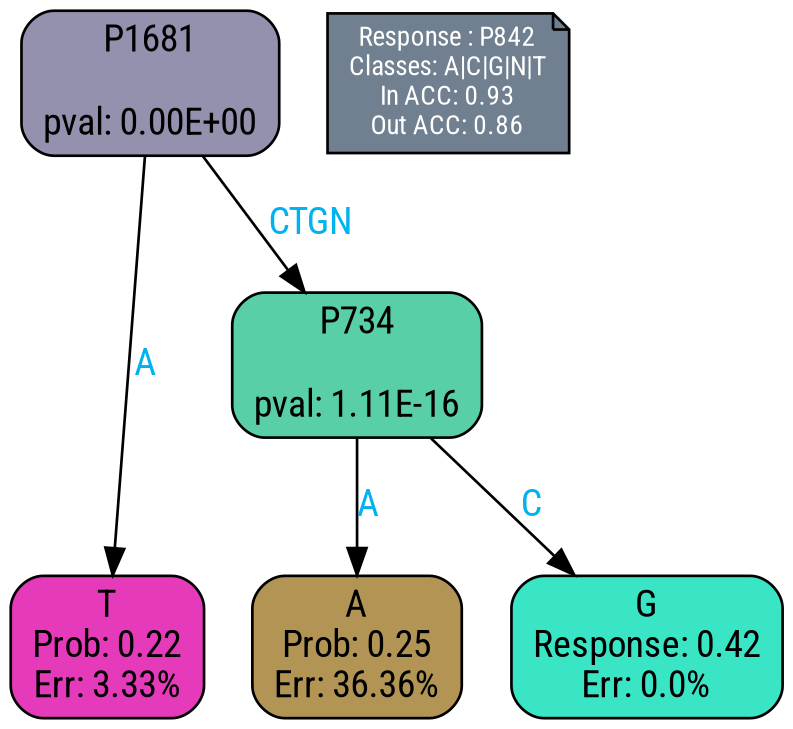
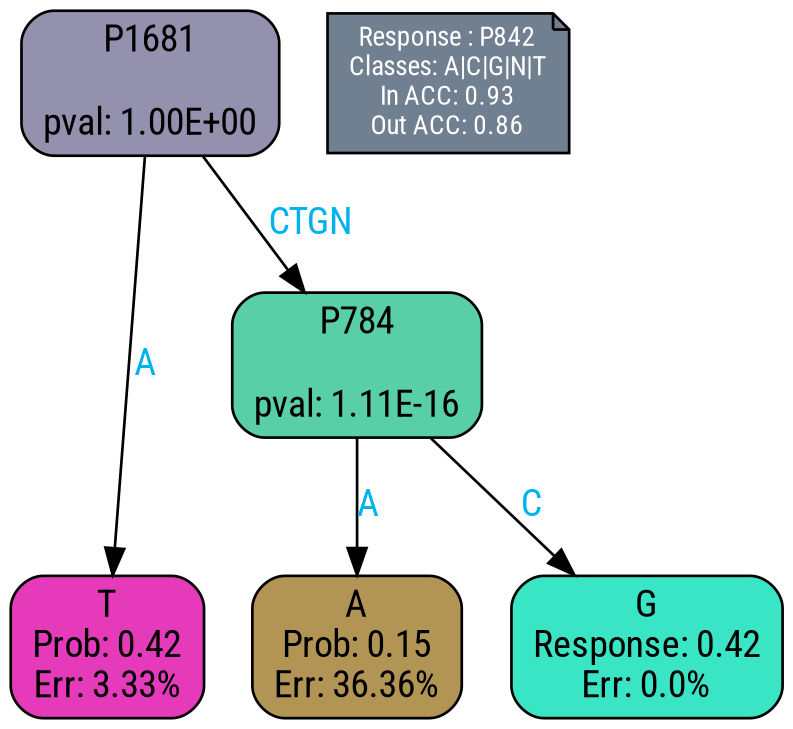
node "P1681 pval: 0.00E+00": label "P1681 pval: 0.00E+00" -> "P1681 pval: 1.00E+00"
node "P734 pval: 1.11E-16": label "P734 pval: 1.11E-16" -> "P784 pval: 1.11E-16"
node "T Prob: 0.22 Err: 3.33%": label "T Prob: 0.22 Err: 3.33%" -> "T Prob: 0.42 Err: 3.33%"
node "A Prob: 0.25 Err: 36.36%": label "A Prob: 0.25 Err: 36.36%" -> "A Prob: 0.15 Err: 36.36%"
